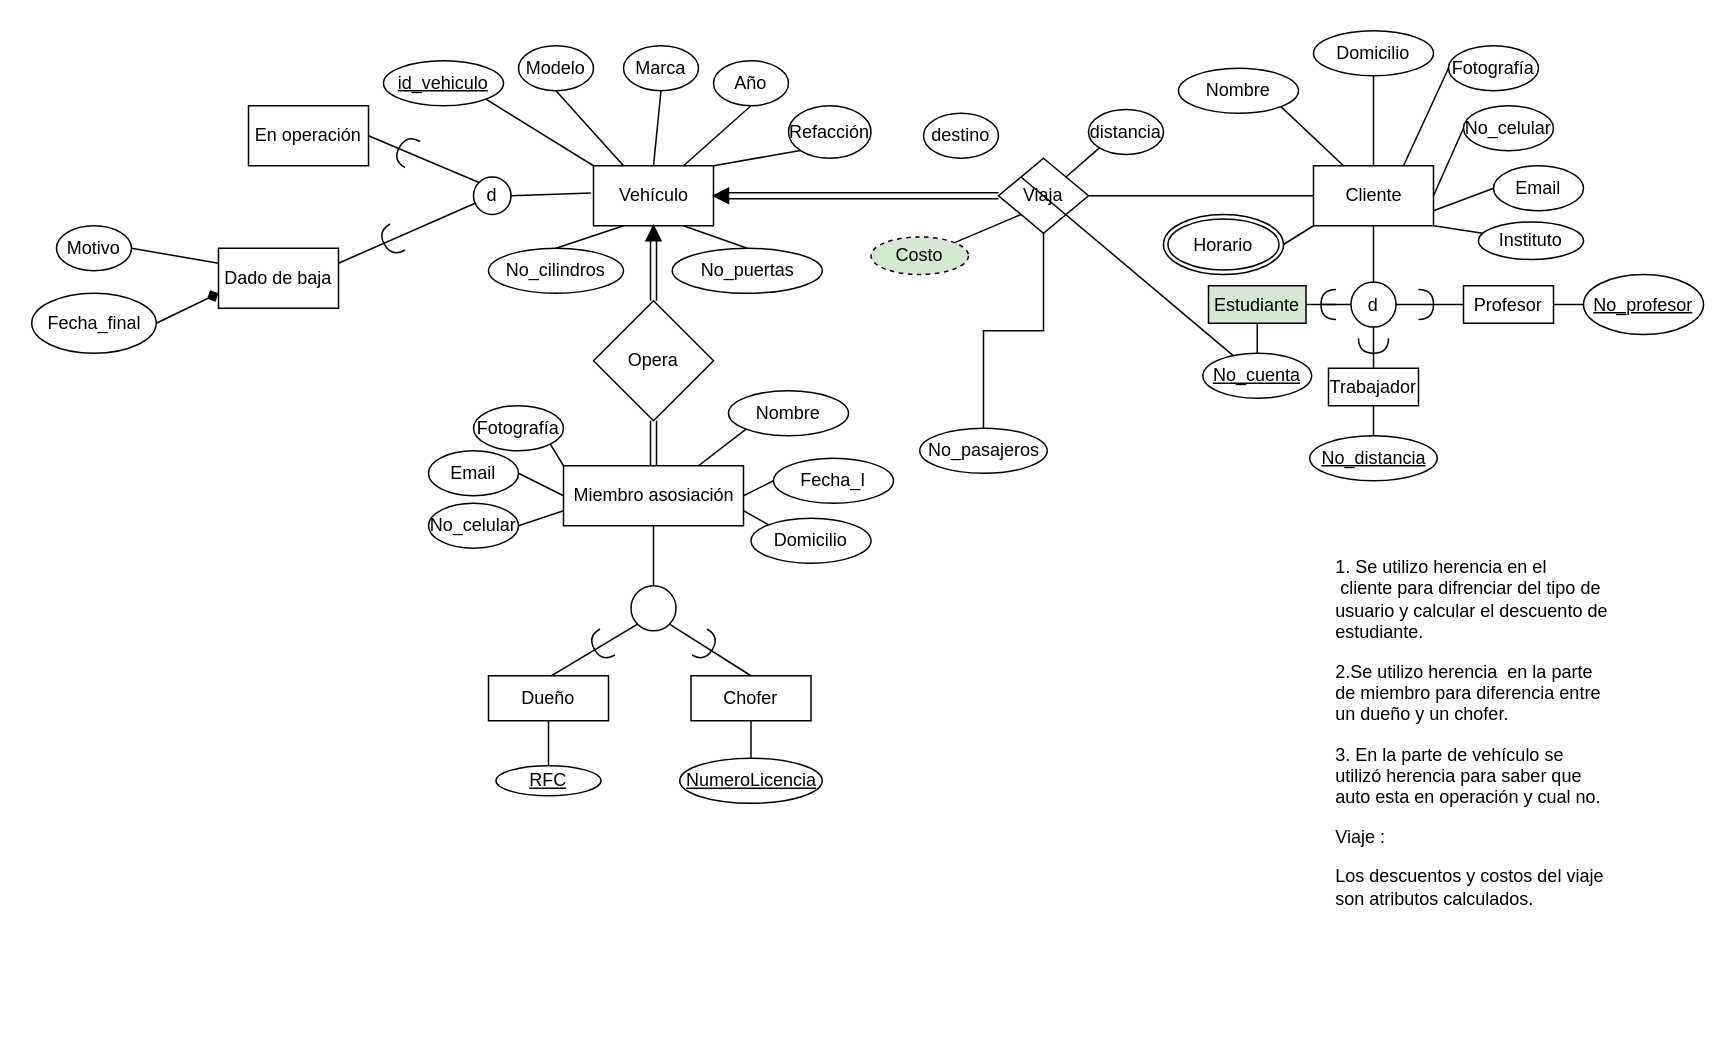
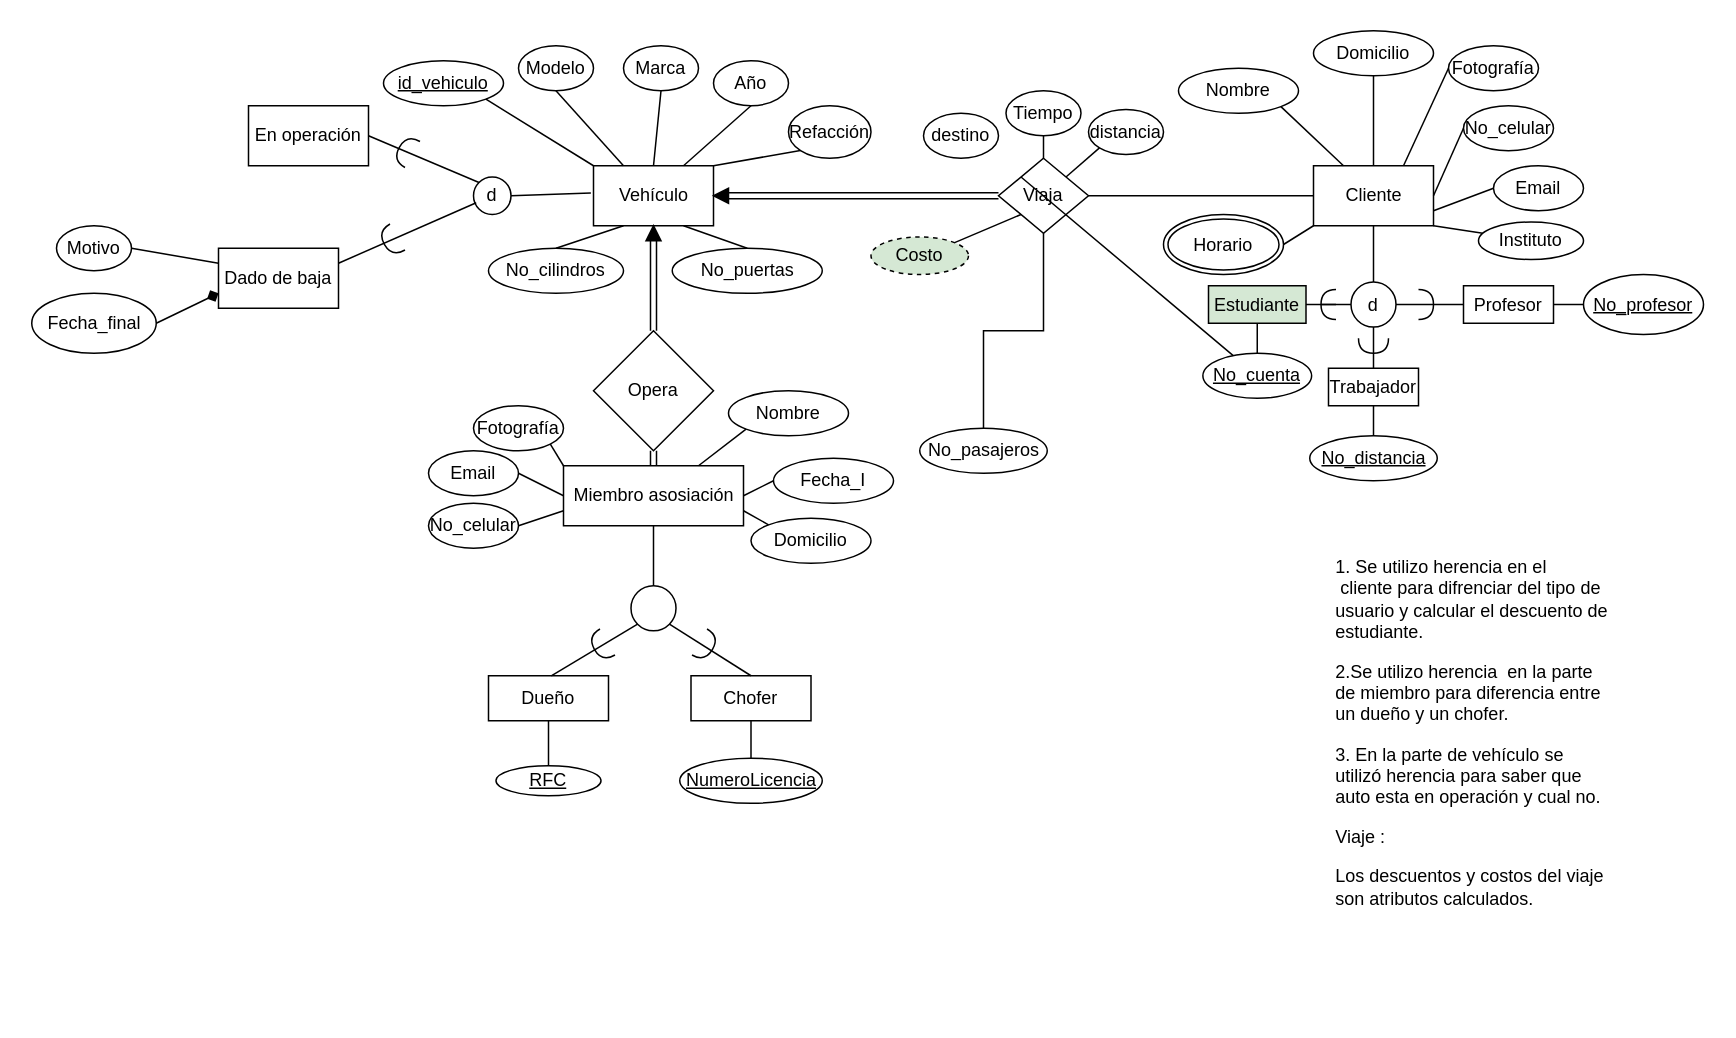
node "Tiempo": added
edge "Tiempo" -- "Viaja": added
node "Opera": moved (653, 361) -> (653, 391)
